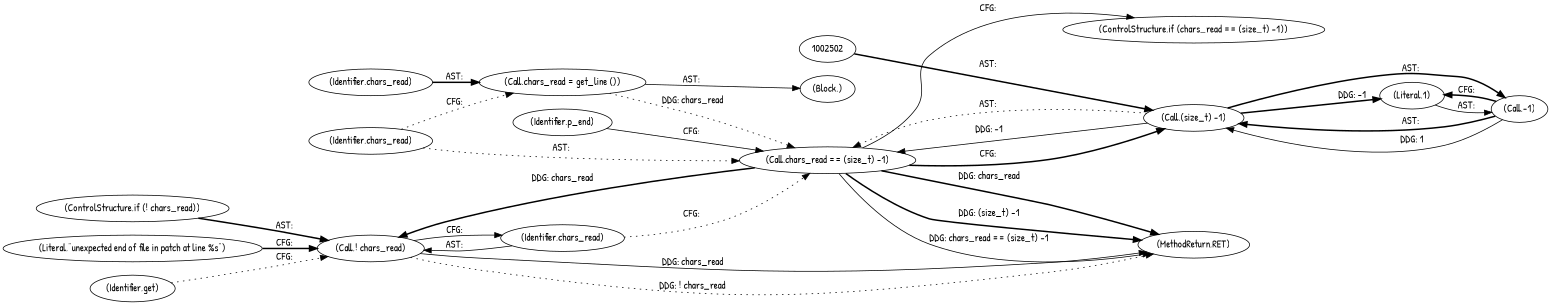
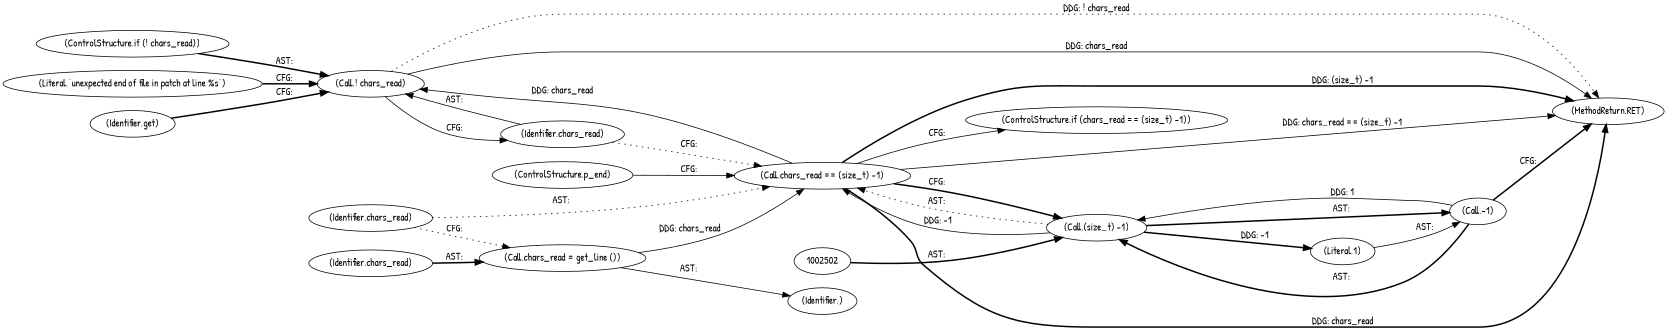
node "(Block,)": label "(Block,)" -> "(Identifier,)"
edge "(Call,-1)" -> "(Literal,1)": now "(Call,-1)" -> "(MethodReturn,RET)"
edge "(Call,chars_read = get_line ())" -> "(Call,chars_read == (size_t) -1)": style dotted -> solid
node "(Identifier,p_end)": label "(Identifier,p_end)" -> "(ControlStructure,p_end)"
edge "(Call,chars_read == (size_t) -1)" -> "(Call,! chars_read)": style bold -> solid
edge "(Identifier,get)" -> "(Call,! chars_read)": style dotted -> bold
